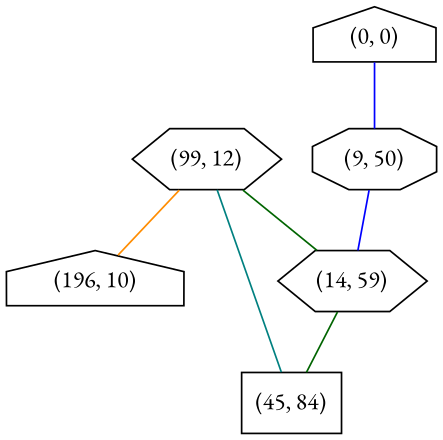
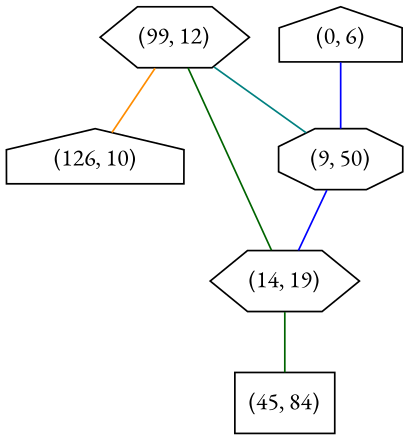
node "(0, 0)": label "(0, 0)" -> "(0, 6)"
node "(196, 10)": label "(196, 10)" -> "(126, 10)"
edge "(99, 12)" -- "(45, 84)": now "(99, 12)" -- "(9, 50)"
node "(14, 59)": label "(14, 59)" -> "(14, 19)"
